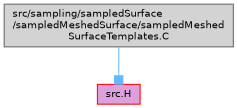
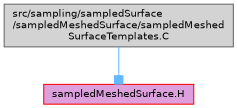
node "src.H": label "src.H" -> "sampledMeshedSurface.H"
